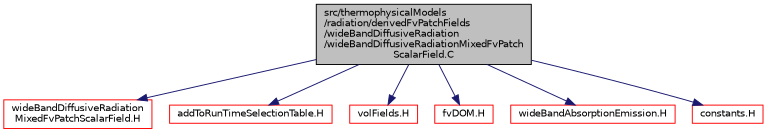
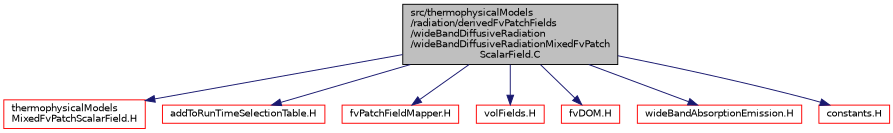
node "wideBandDiffusiveRadiation MixedFvPatchScalarField.H": label "wideBandDiffusiveRadiation MixedFvPatchScalarField.H" -> "thermophysicalModels MixedFvPatchScalarField.H"
node "fvPatchFieldMapper.H": added
